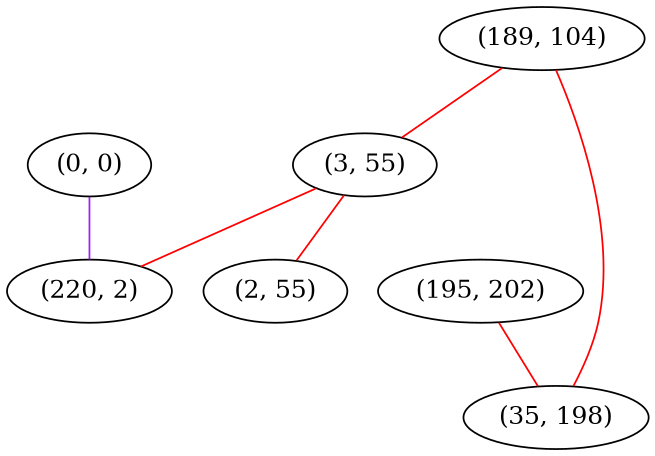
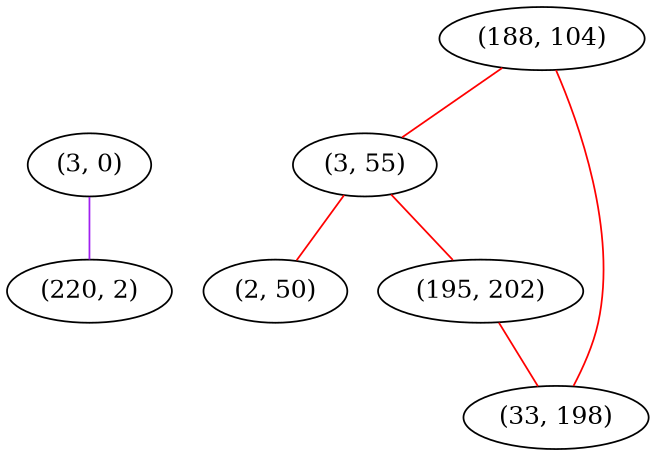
node "(189, 104)": label "(189, 104)" -> "(188, 104)"
node "(0, 0)": label "(0, 0)" -> "(3, 0)"
edge "(3, 55)" -- "(220, 2)": now "(3, 55)" -- "(195, 202)"
node "(2, 55)": label "(2, 55)" -> "(2, 50)"
node "(35, 198)": label "(35, 198)" -> "(33, 198)"
